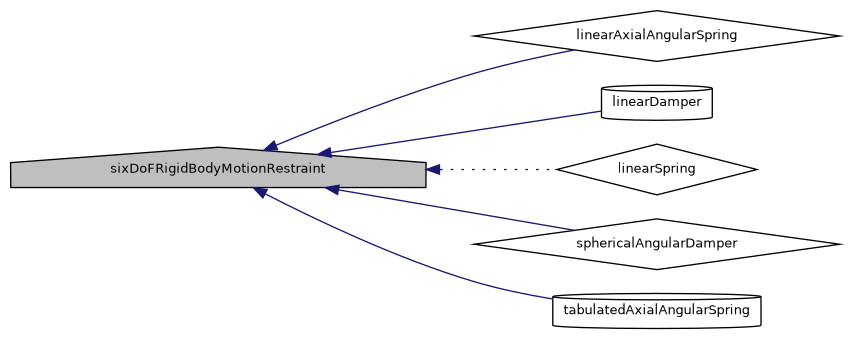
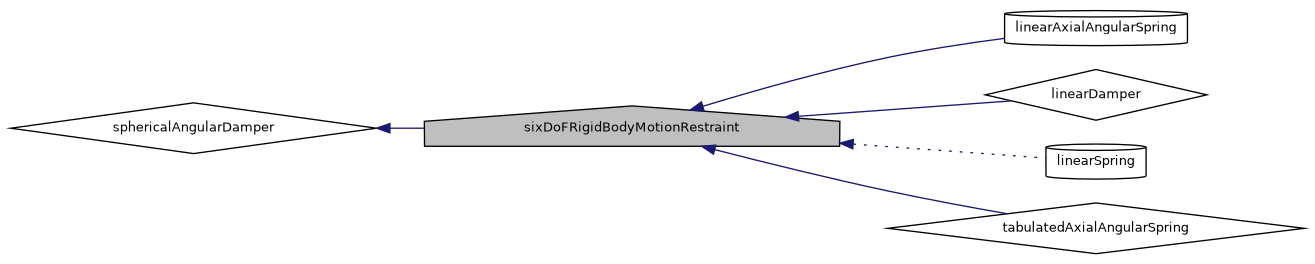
node "linearAxialAngularSpring": shape diamond -> cylinder
node "linearDamper": shape cylinder -> diamond
node "linearSpring": shape diamond -> cylinder
edge "sphericalAngularDamper" -> "sixDoFRigidBodyMotionRestraint": reversed
node "tabulatedAxialAngularSpring": shape cylinder -> diamond
